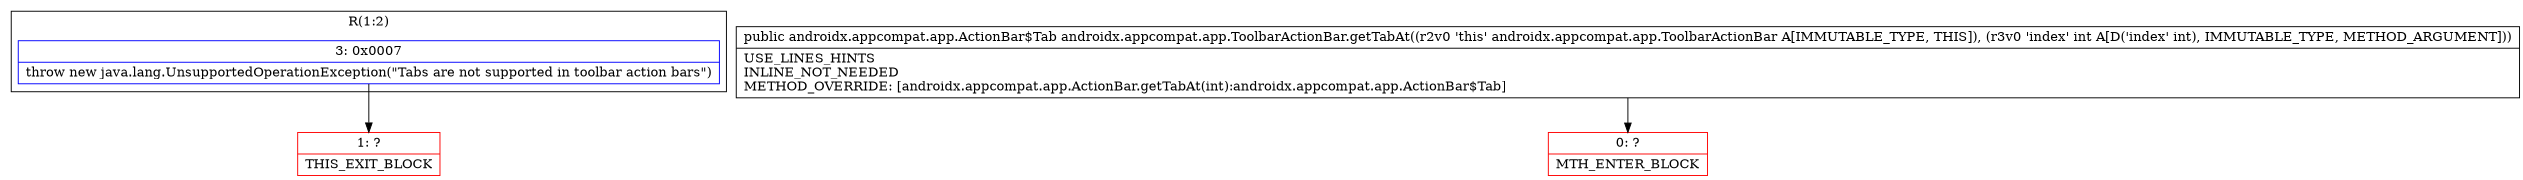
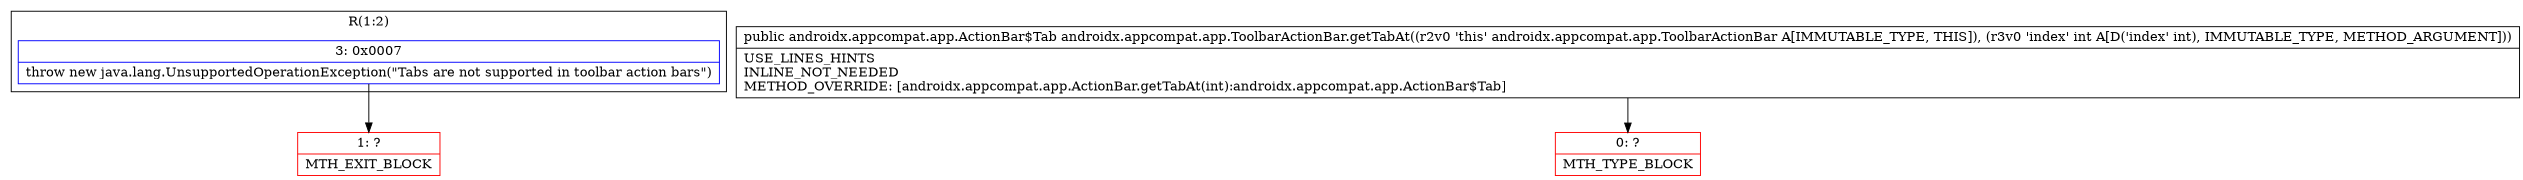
node "1: ?": text "THIS_EXIT_BLOCK" -> "MTH_EXIT_BLOCK"
node "0: ?": text "MTH_ENTER_BLOCK" -> "MTH_TYPE_BLOCK"
